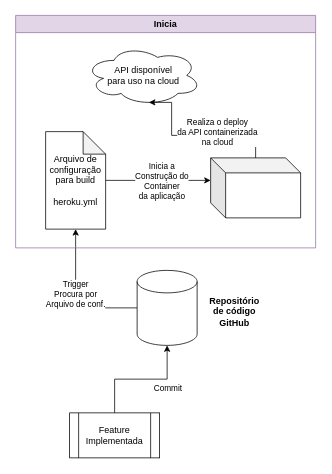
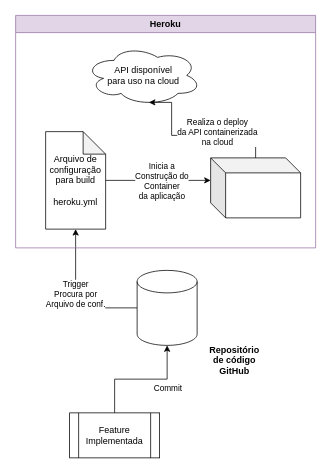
node "Inicia": label "Inicia" -> "Heroku"
node "Repositório de código GitHub": moved (234, 312) -> (234, 360)
